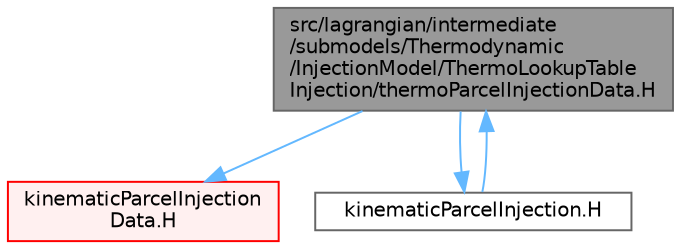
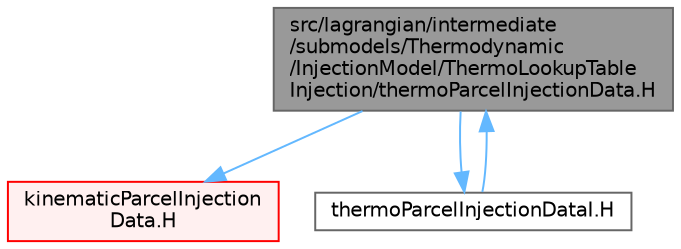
node "kinematicParcelInjection.H": label "kinematicParcelInjection.H" -> "thermoParcelInjectionDataI.H"
